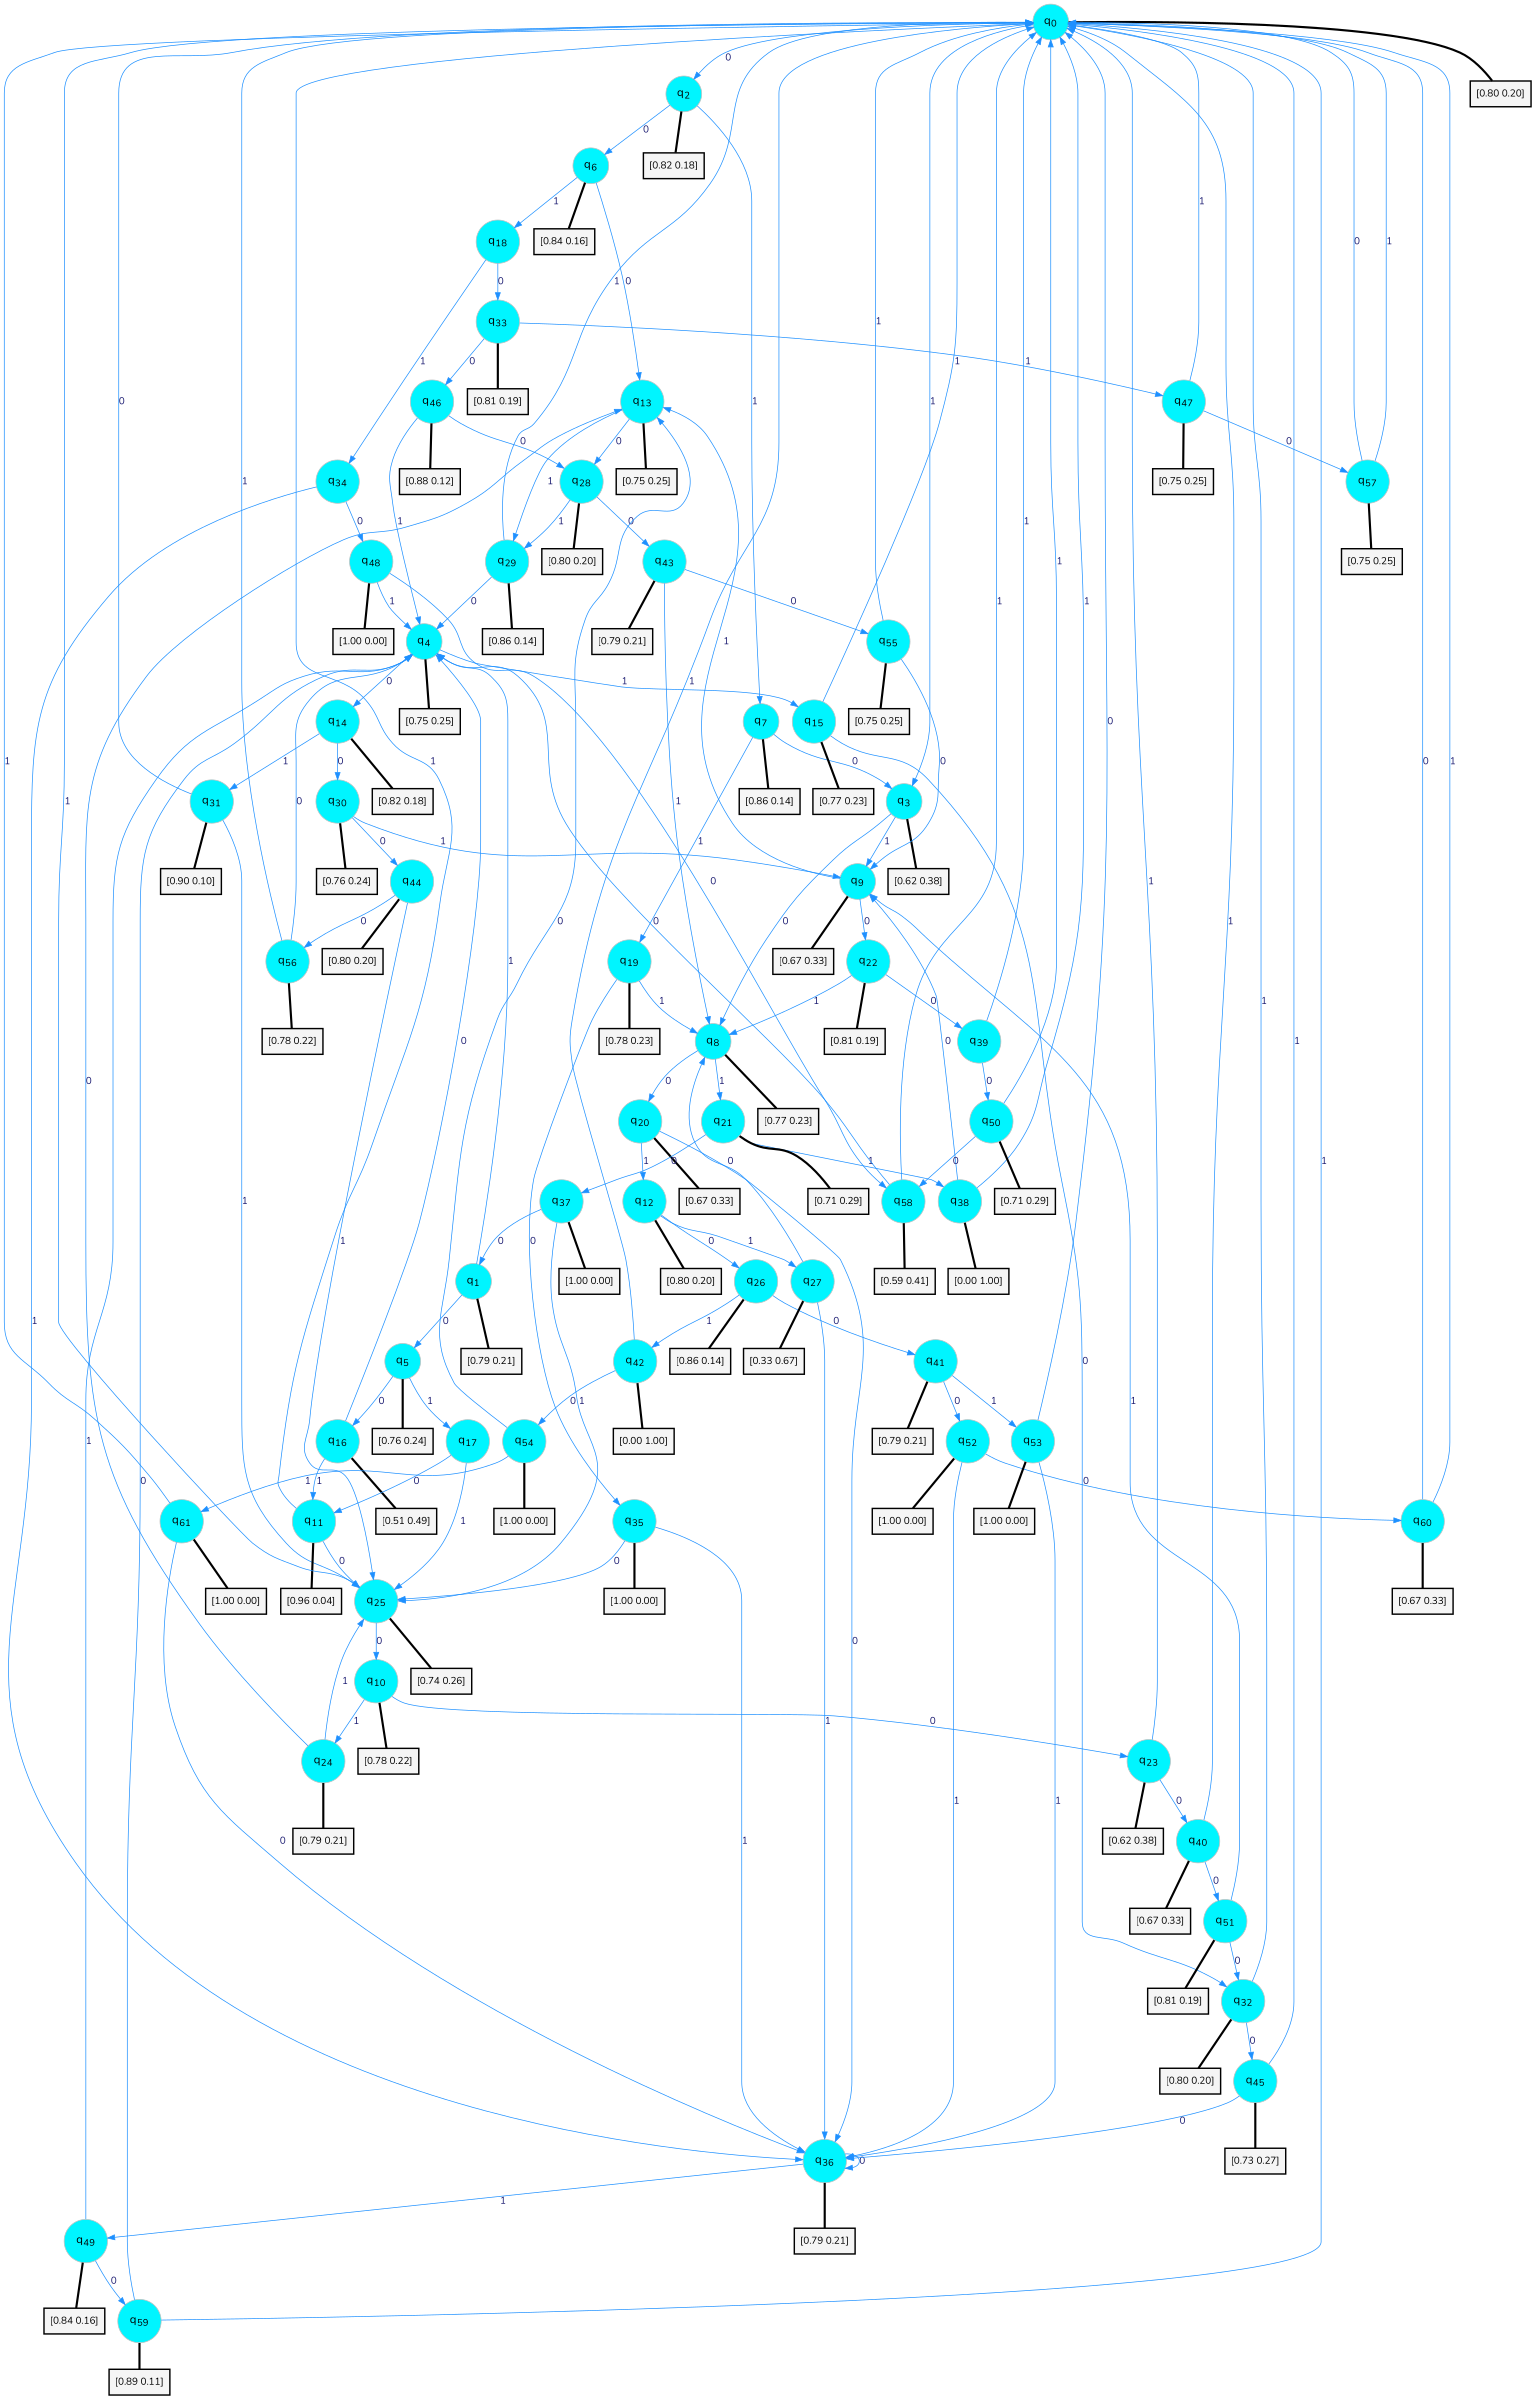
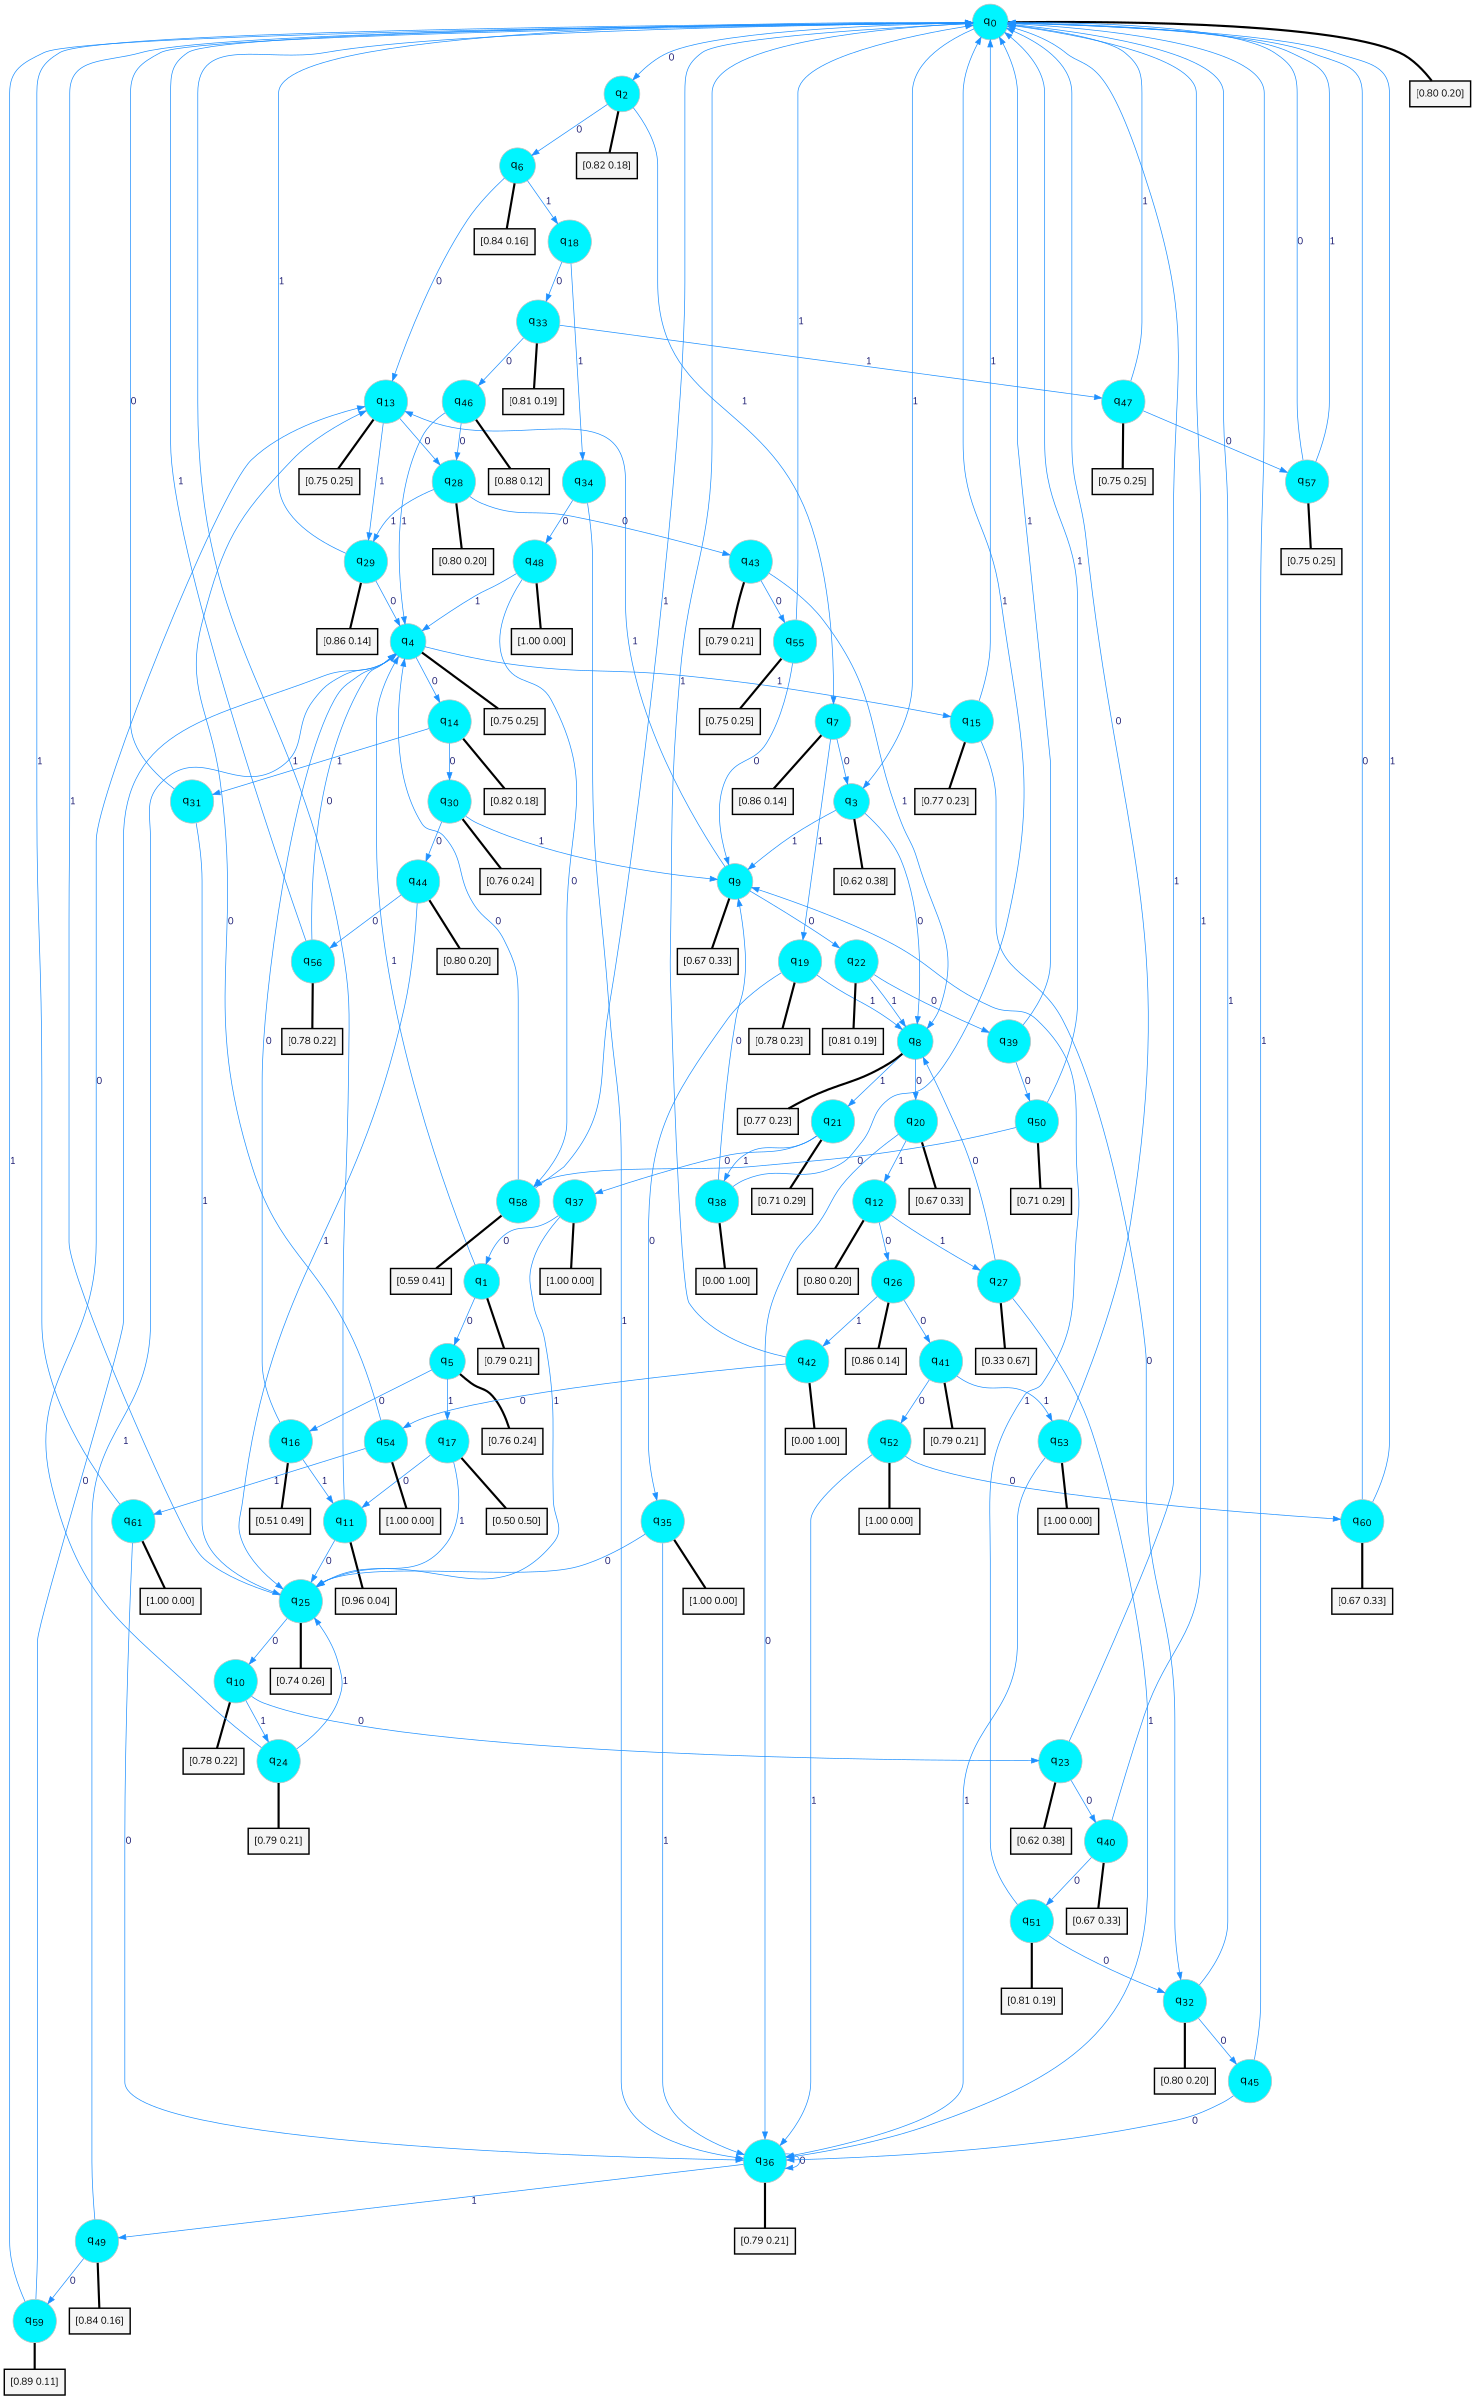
node "[0.90 0.10]": removed
node "[0.50 0.50]": added
node "[0.73 0.27]": removed
